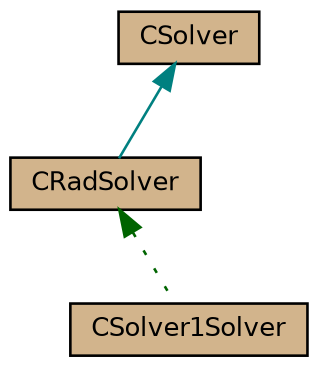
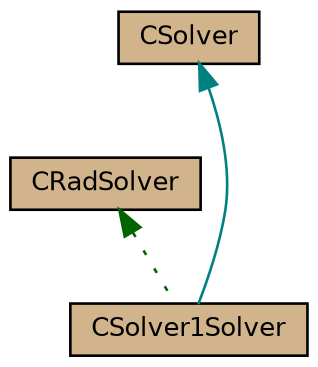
edge "CRadSolver" -> "CSolver": now "CSolver1Solver" -> "CSolver"
